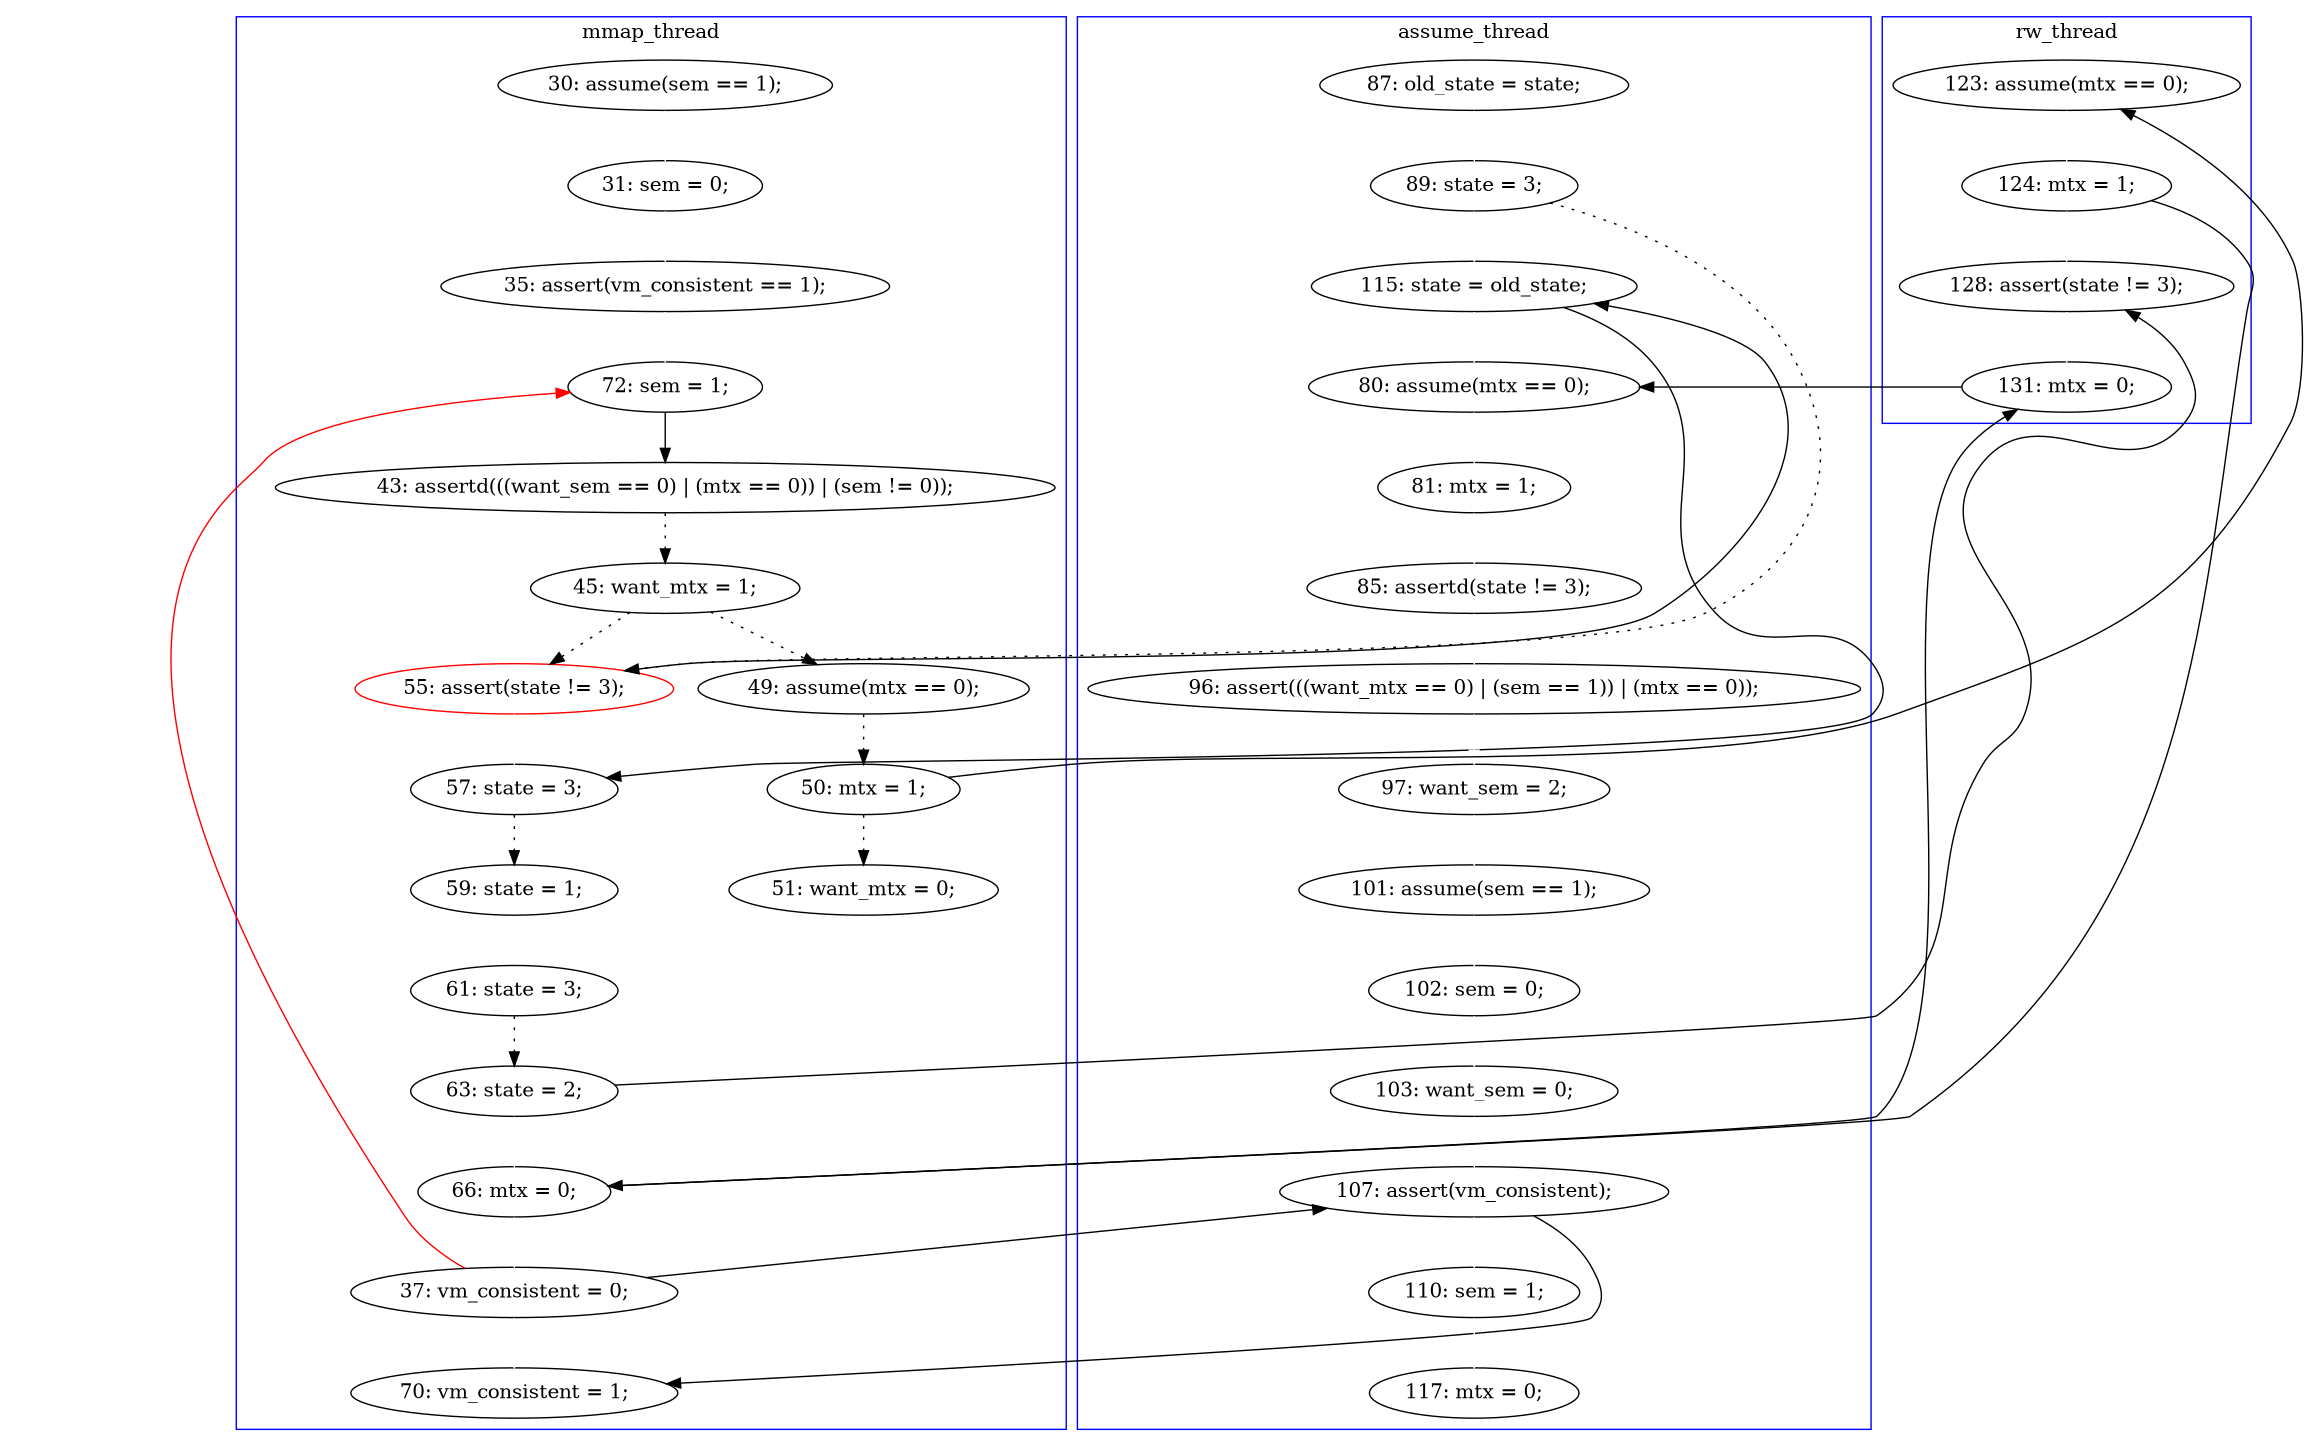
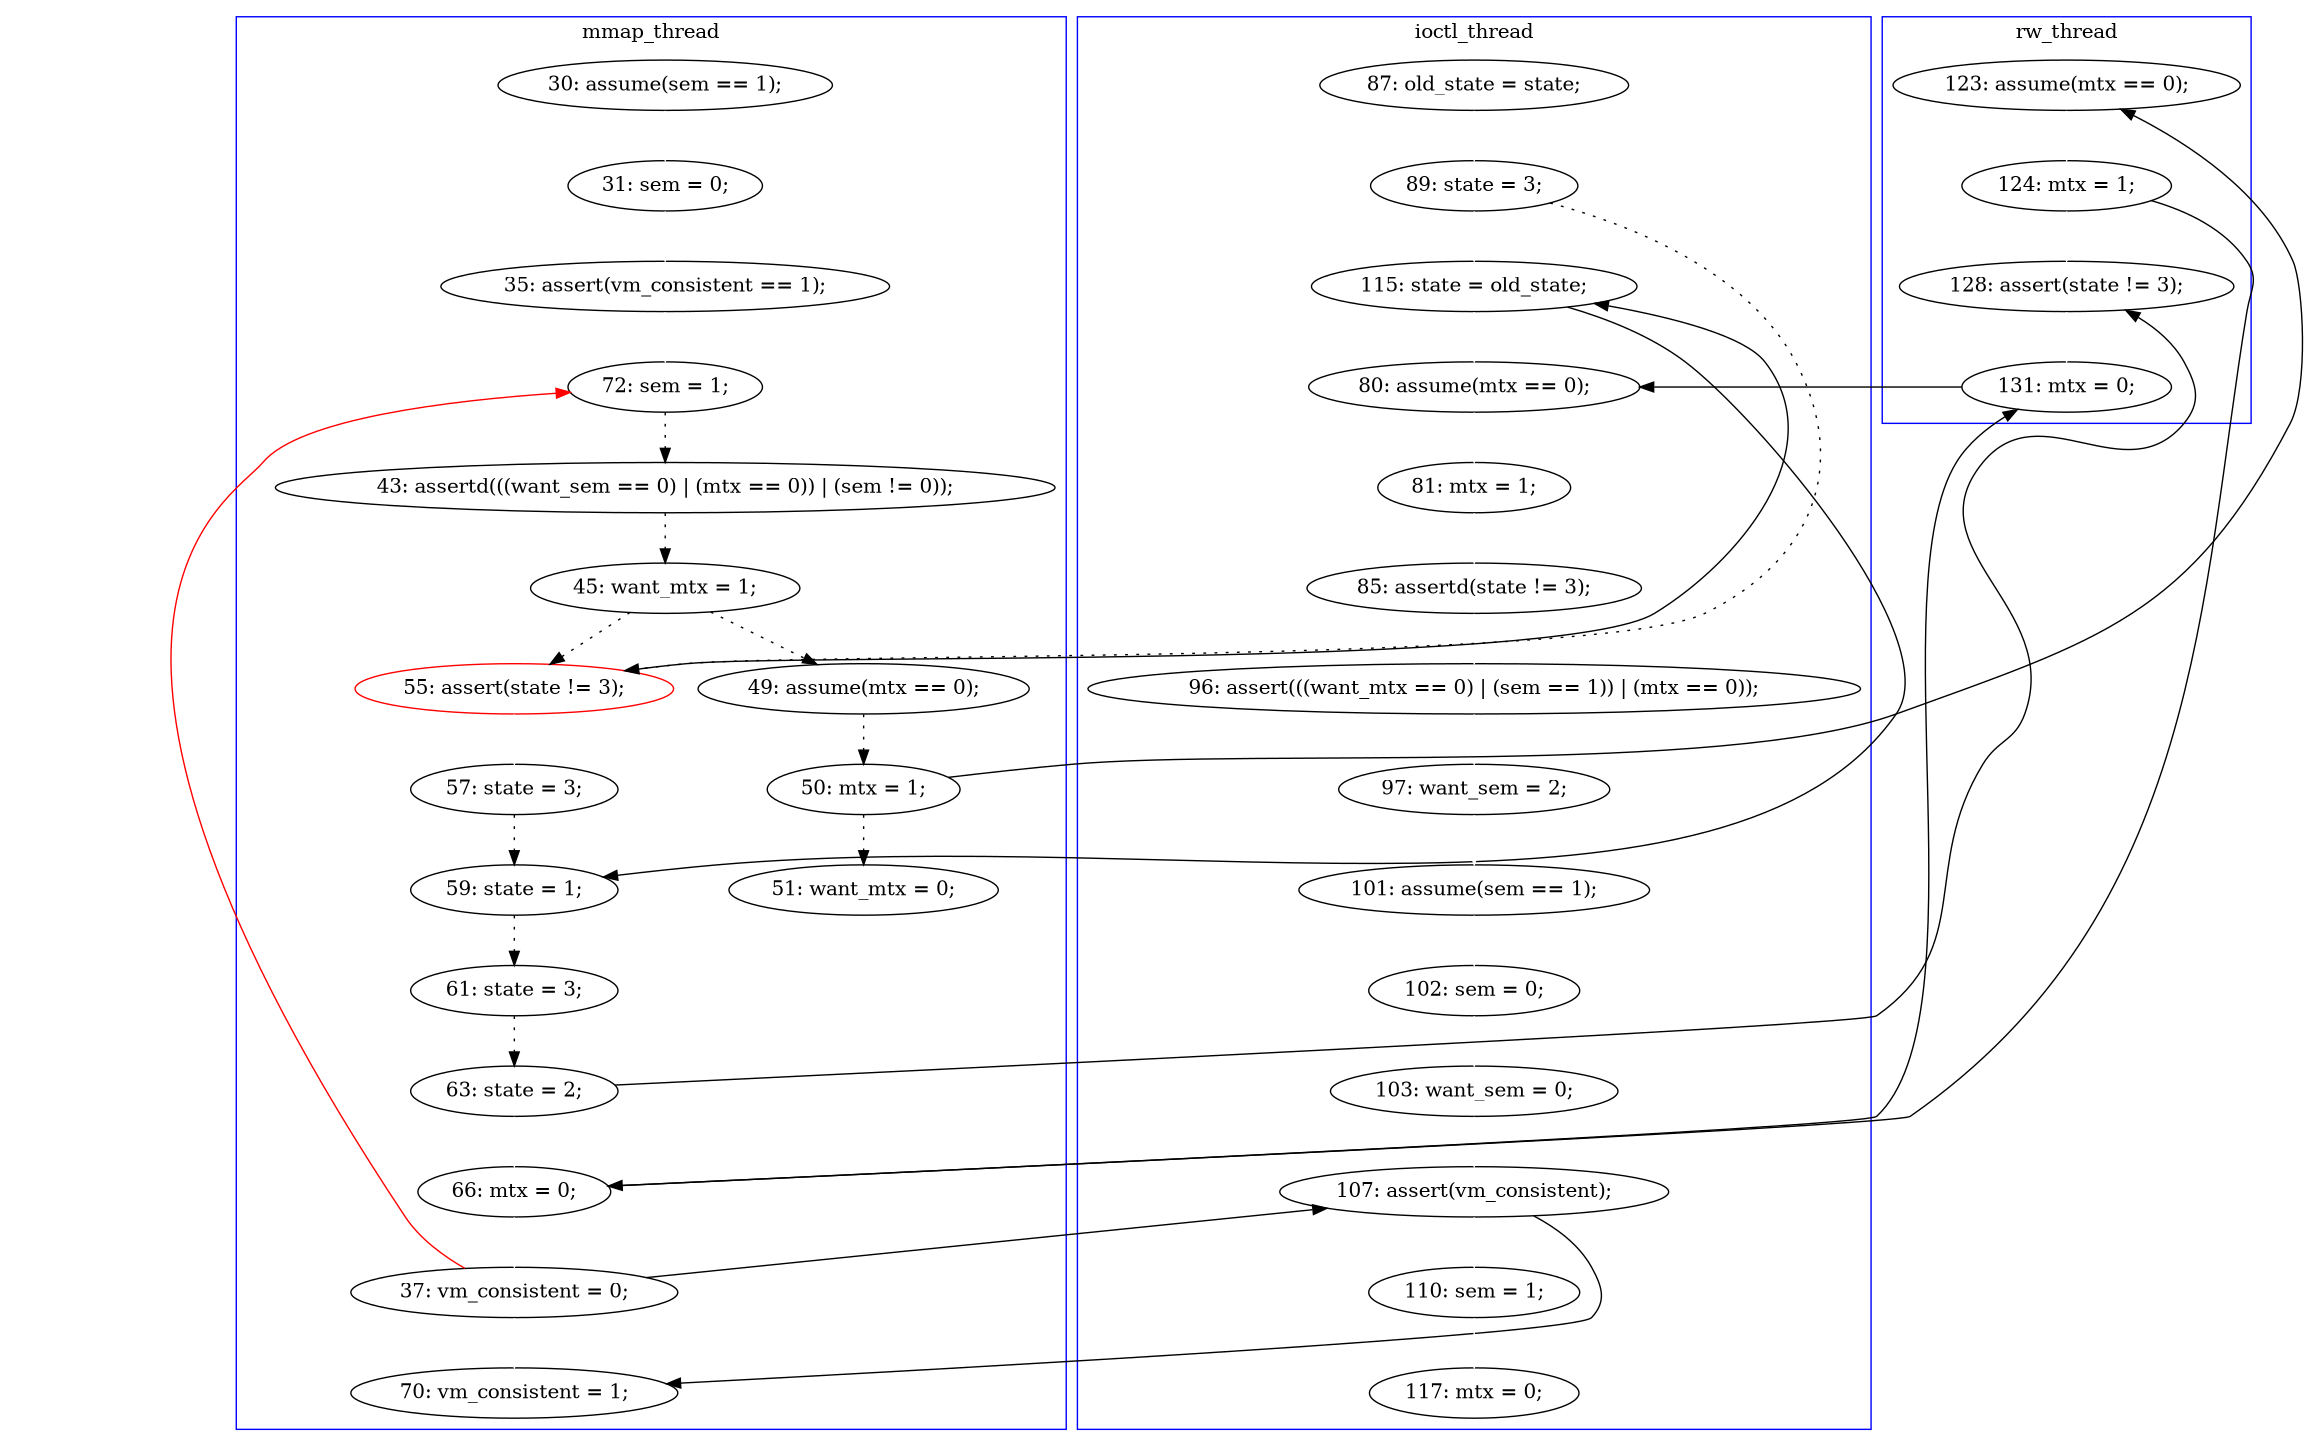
cluster "assume_thread": label "assume_thread" -> "ioctl_thread"
edge "72: sem = 1;" -> "43: assertd(((want_sem == 0) | (mtx == 0)) | (sem != 0));": style solid -> dotted
edge "115: state = old_state;" -> "57: state = 3;": now "115: state = old_state;" -> "59: state = 1;"
edge "59: state = 1;" -> "61: state = 3;": added
